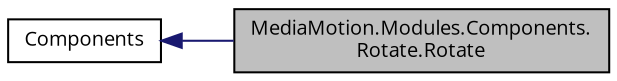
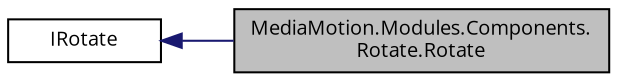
node "Components": label "Components" -> "IRotate"
